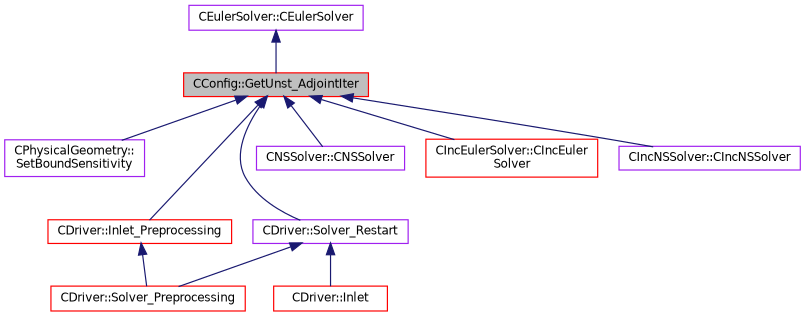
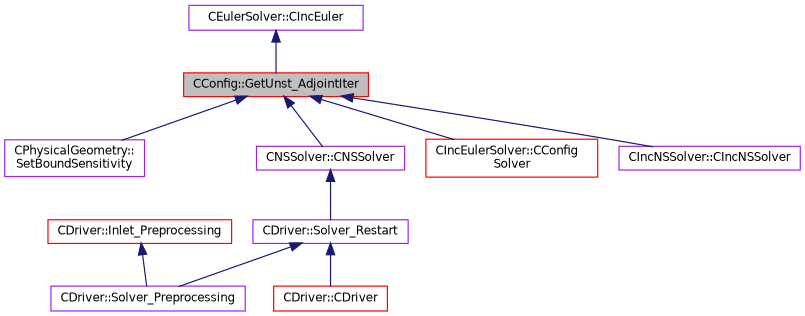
node "CEulerSolver::CEulerSolver": label "CEulerSolver::CEulerSolver" -> "CEulerSolver::CIncEuler"
node "CIncEulerSolver::CIncEuler Solver": label "CIncEulerSolver::CIncEuler Solver" -> "CIncEulerSolver::CConfig Solver"
edge "CDriver::Inlet_Preprocessing" -> "CConfig::GetUnst_AdjointIter": removed
edge "CDriver::Solver_Restart" -> "CConfig::GetUnst_AdjointIter": now "CDriver::Solver_Restart" -> "CNSSolver::CNSSolver"
node "CDriver::Solver_Preprocessing": color red -> purple
node "CDriver::Inlet": label "CDriver::Inlet" -> "CDriver::CDriver"
